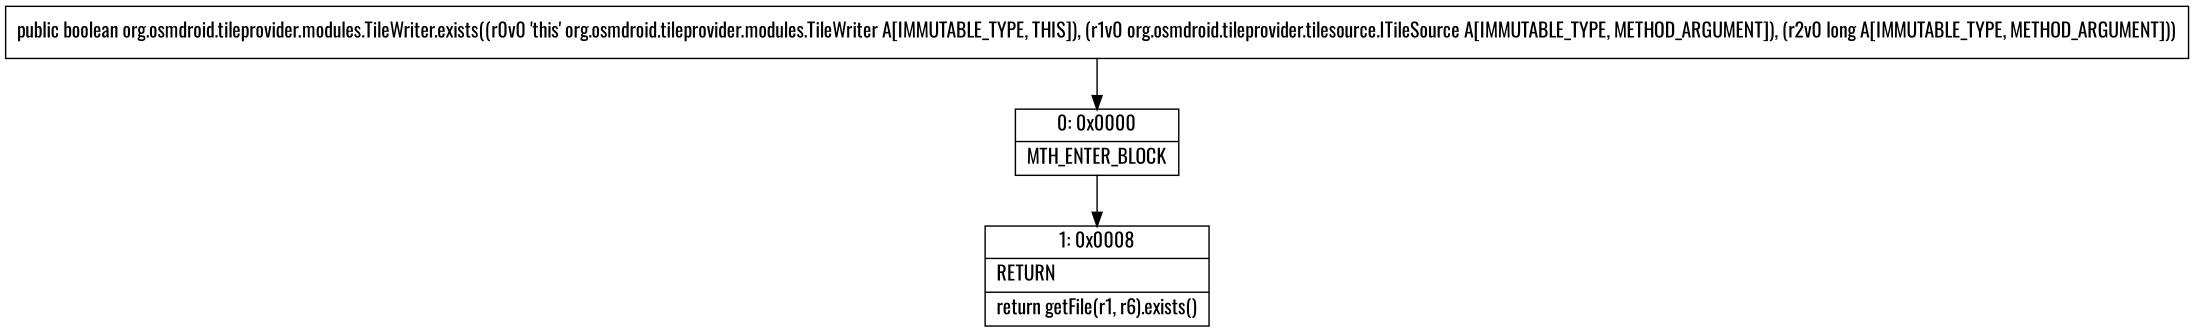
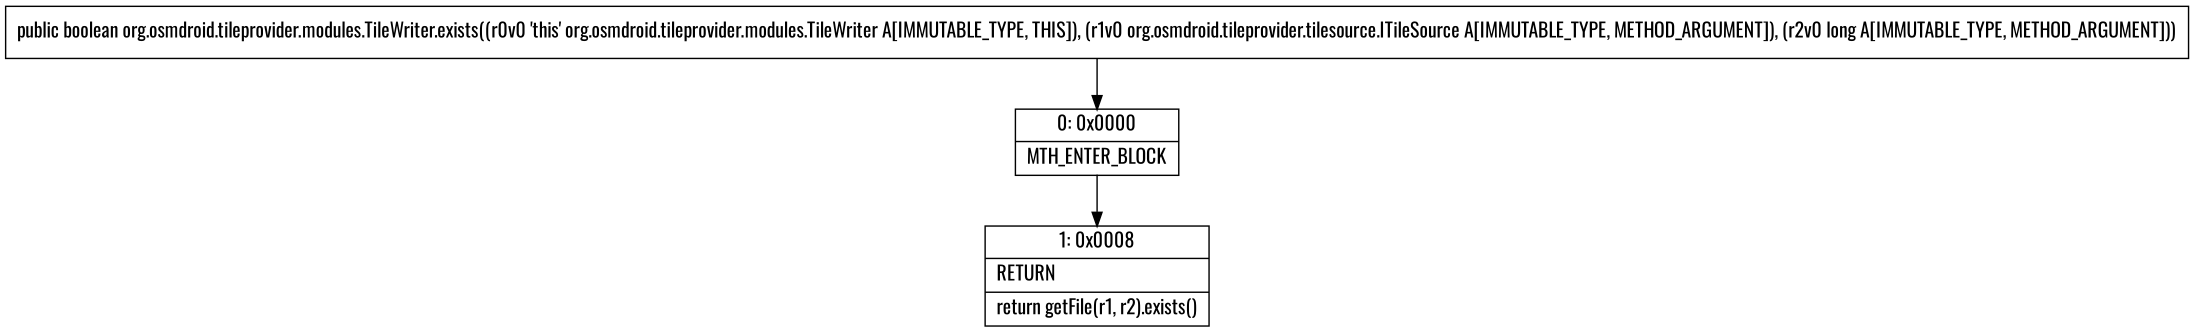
node "1: 0x0008": text "return getFile(r1, r6).exists()" -> "return getFile(r1, r2).exists()"
